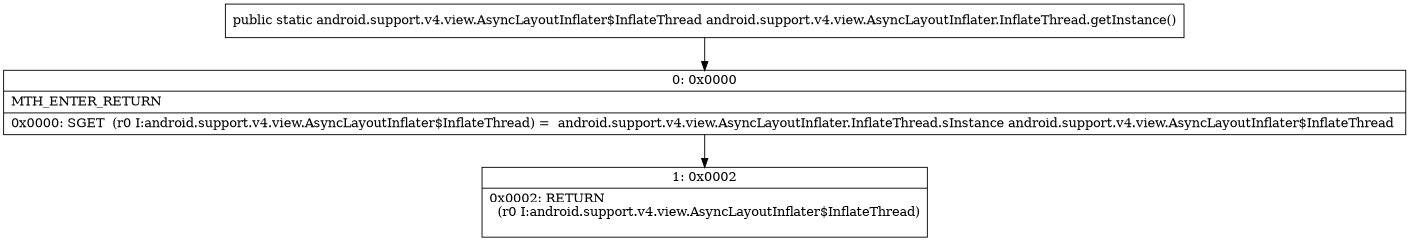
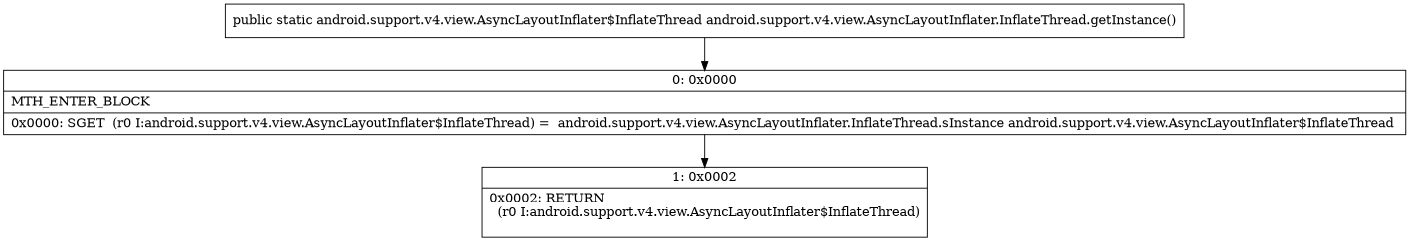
node "0: 0x0000": text "MTH_ENTER_RETURN" -> "MTH_ENTER_BLOCK"
